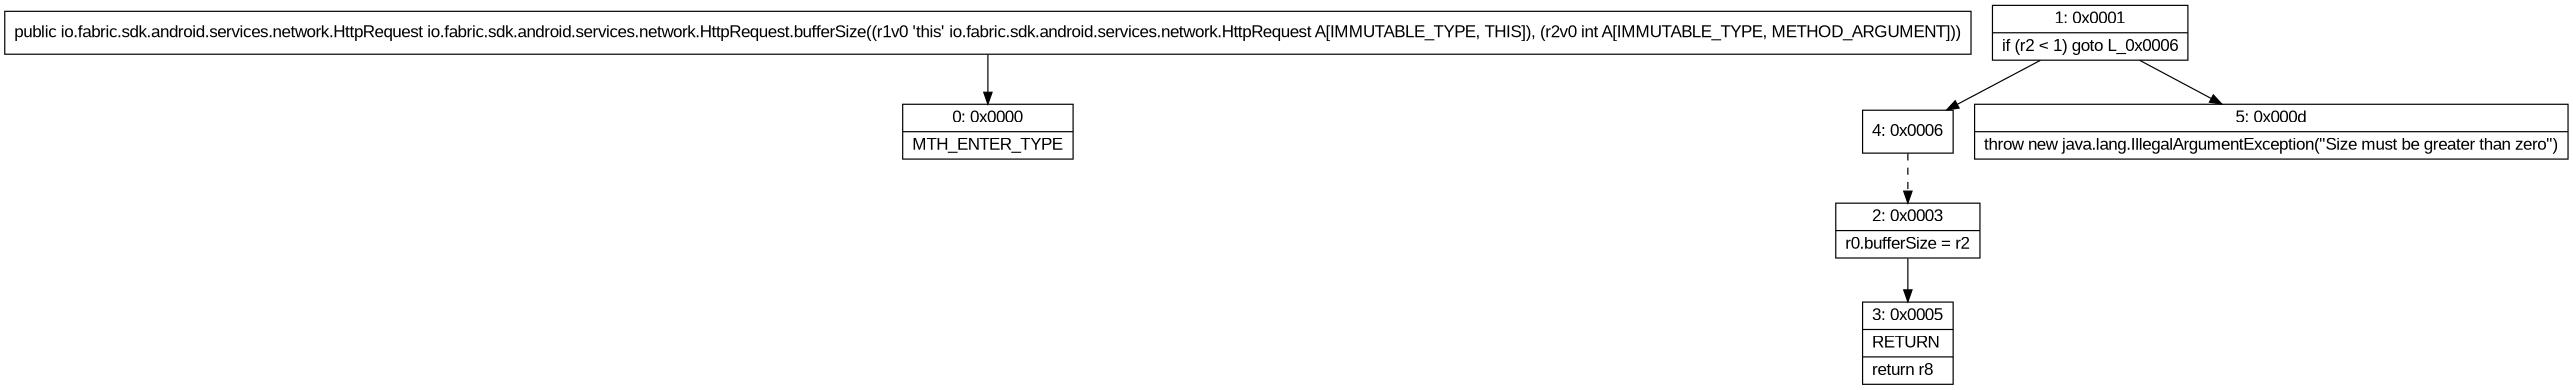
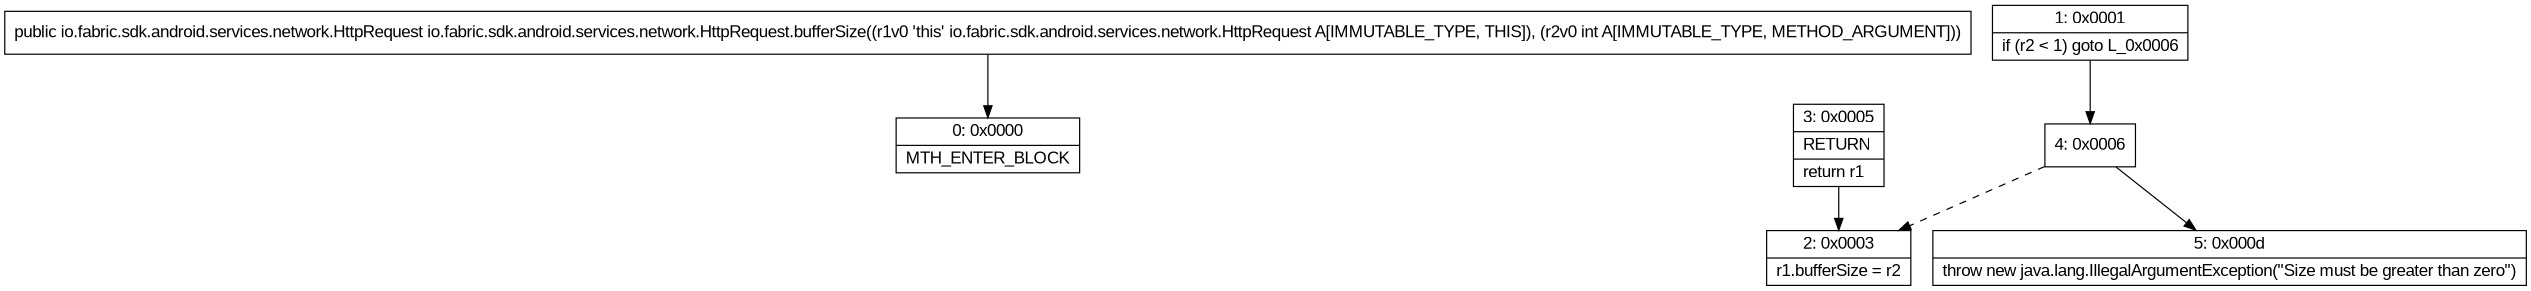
edge "1: 0x0001" -> "5: 0x000d": now "4: 0x0006" -> "5: 0x000d"
node "0: 0x0000": text "MTH_ENTER_TYPE" -> "MTH_ENTER_BLOCK"
node "2: 0x0003": text "r0.bufferSize = r2" -> "r1.bufferSize = r2"
edge "2: 0x0003" -> "3: 0x0005": reversed
node "3: 0x0005": text "return r8" -> "return r1"
